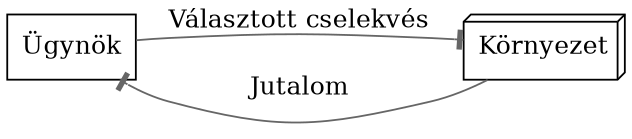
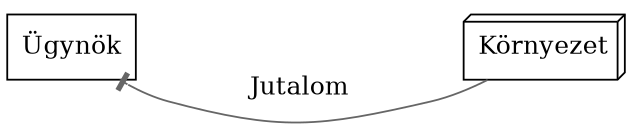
edge "Ügynök" -> "Környezet": removed, label "Választott cselekvés"
